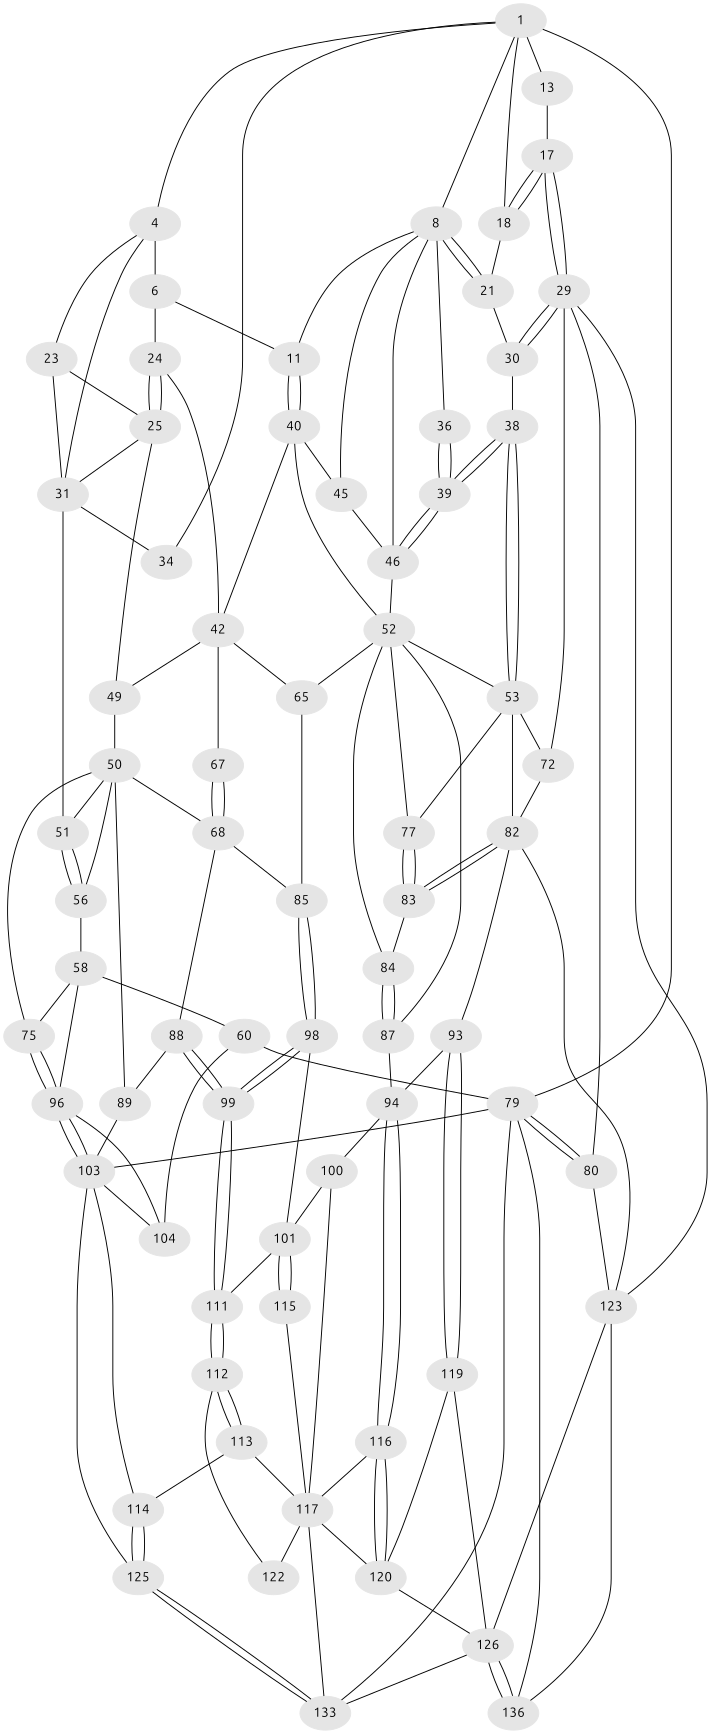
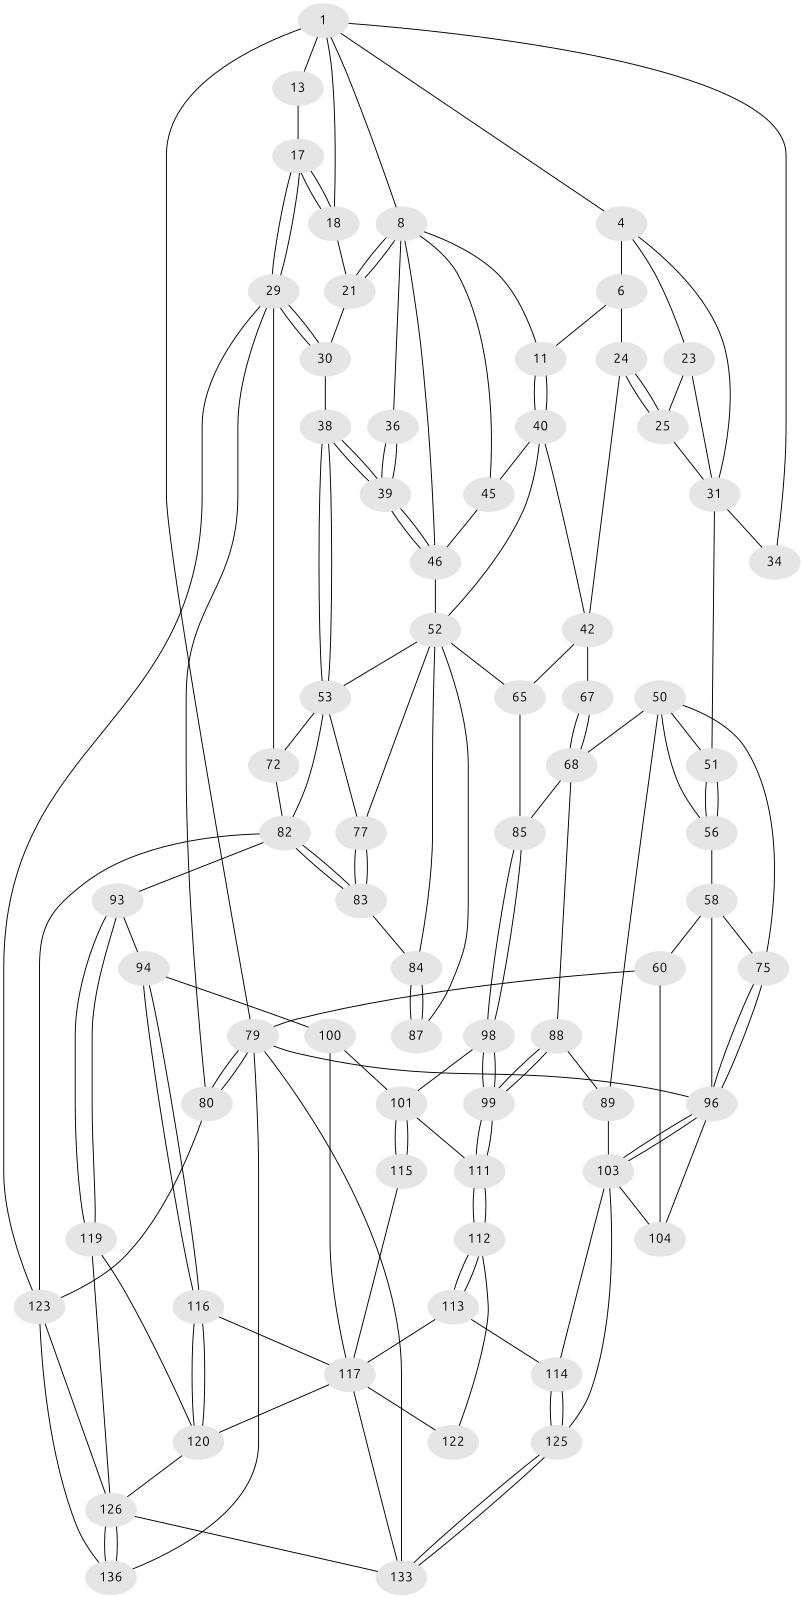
node "49": removed
edge "87" -- "94": removed
edge "79" -- "103": now "79" -- "96"
